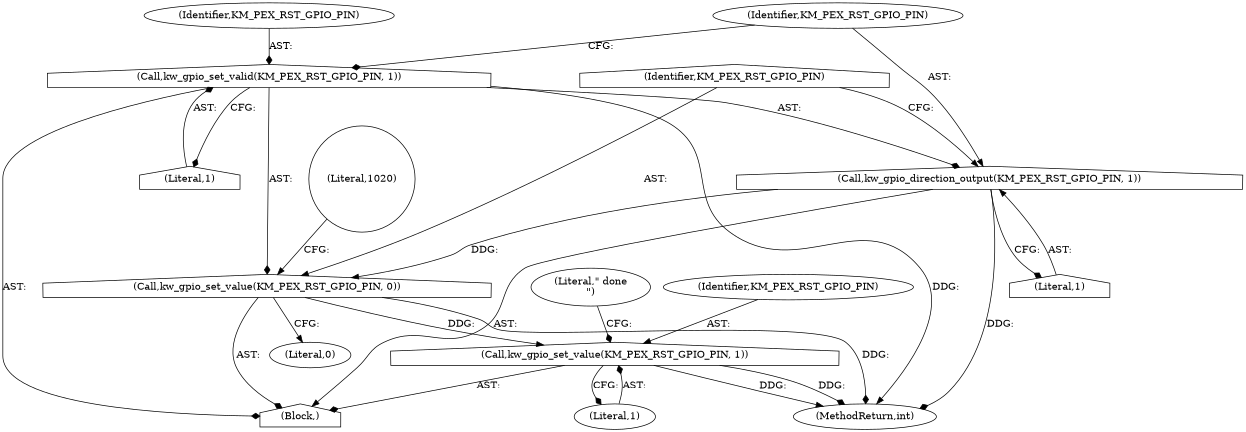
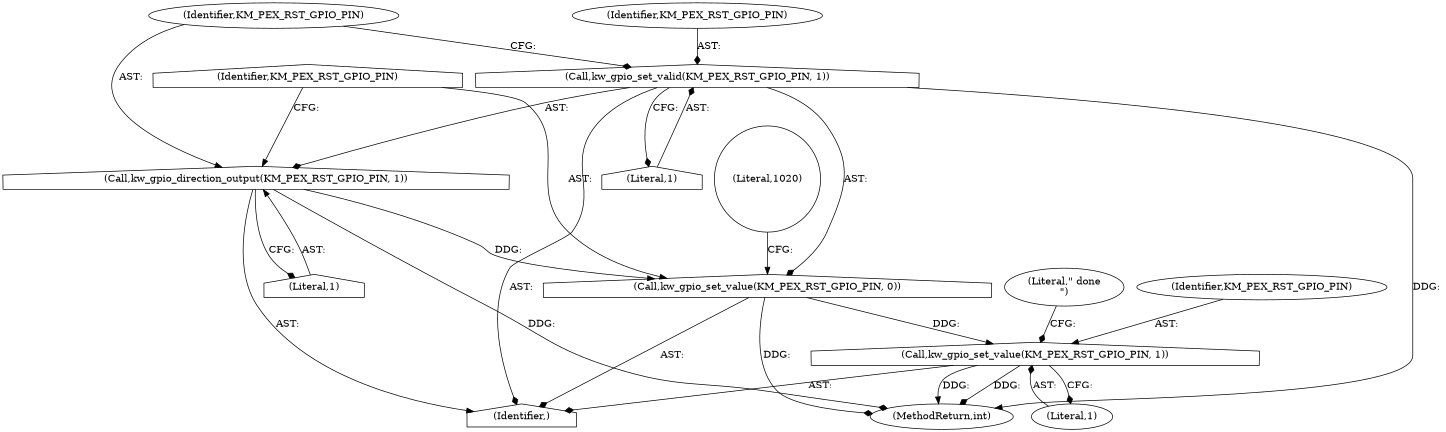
node "(Literal,0)": removed
node "(Block,)": label "(Block,)" -> "(Identifier,)"
